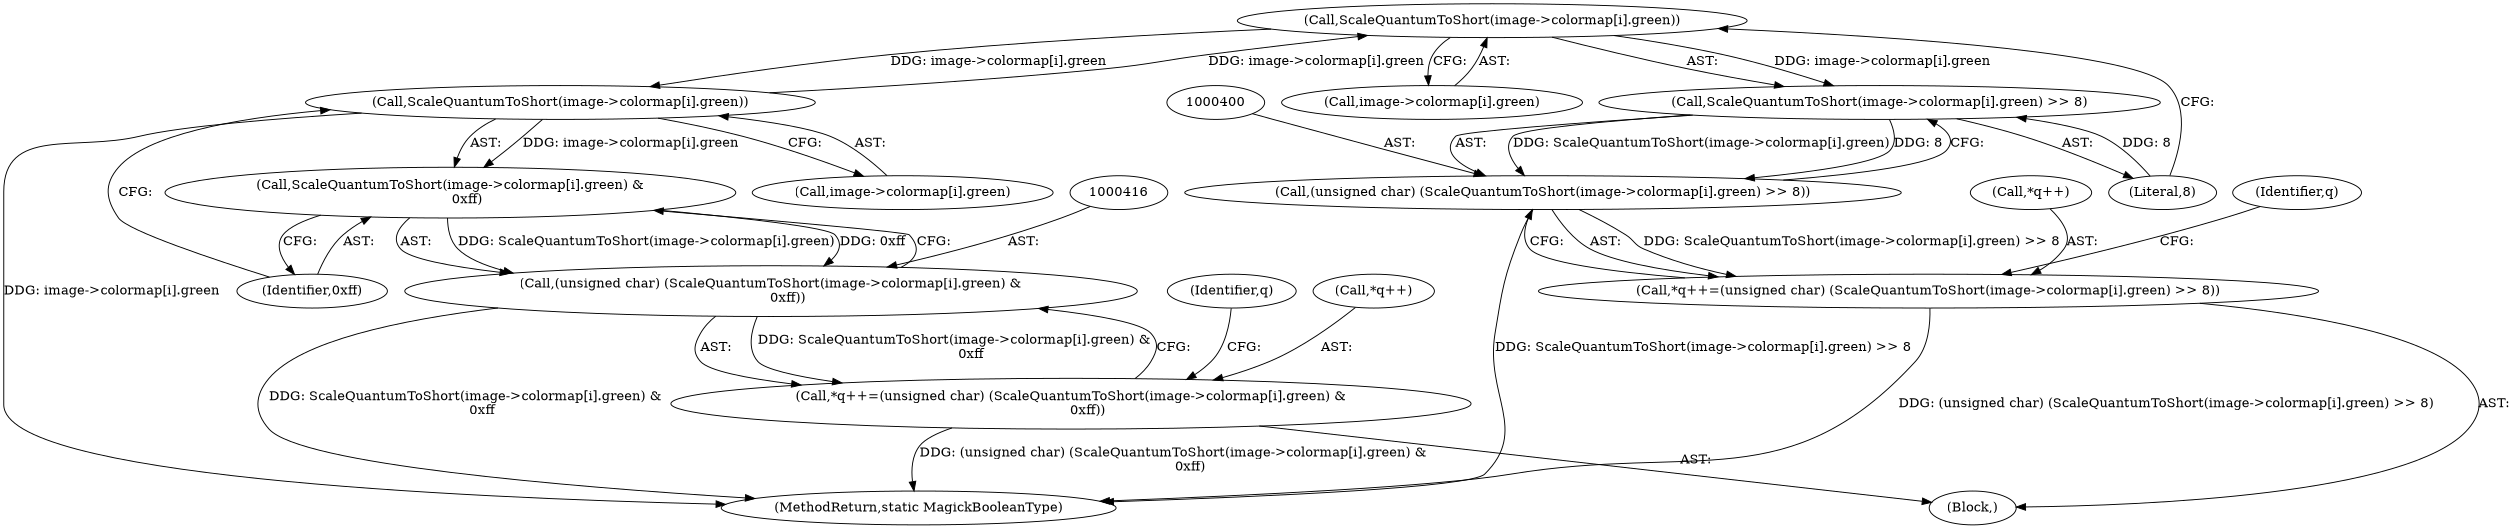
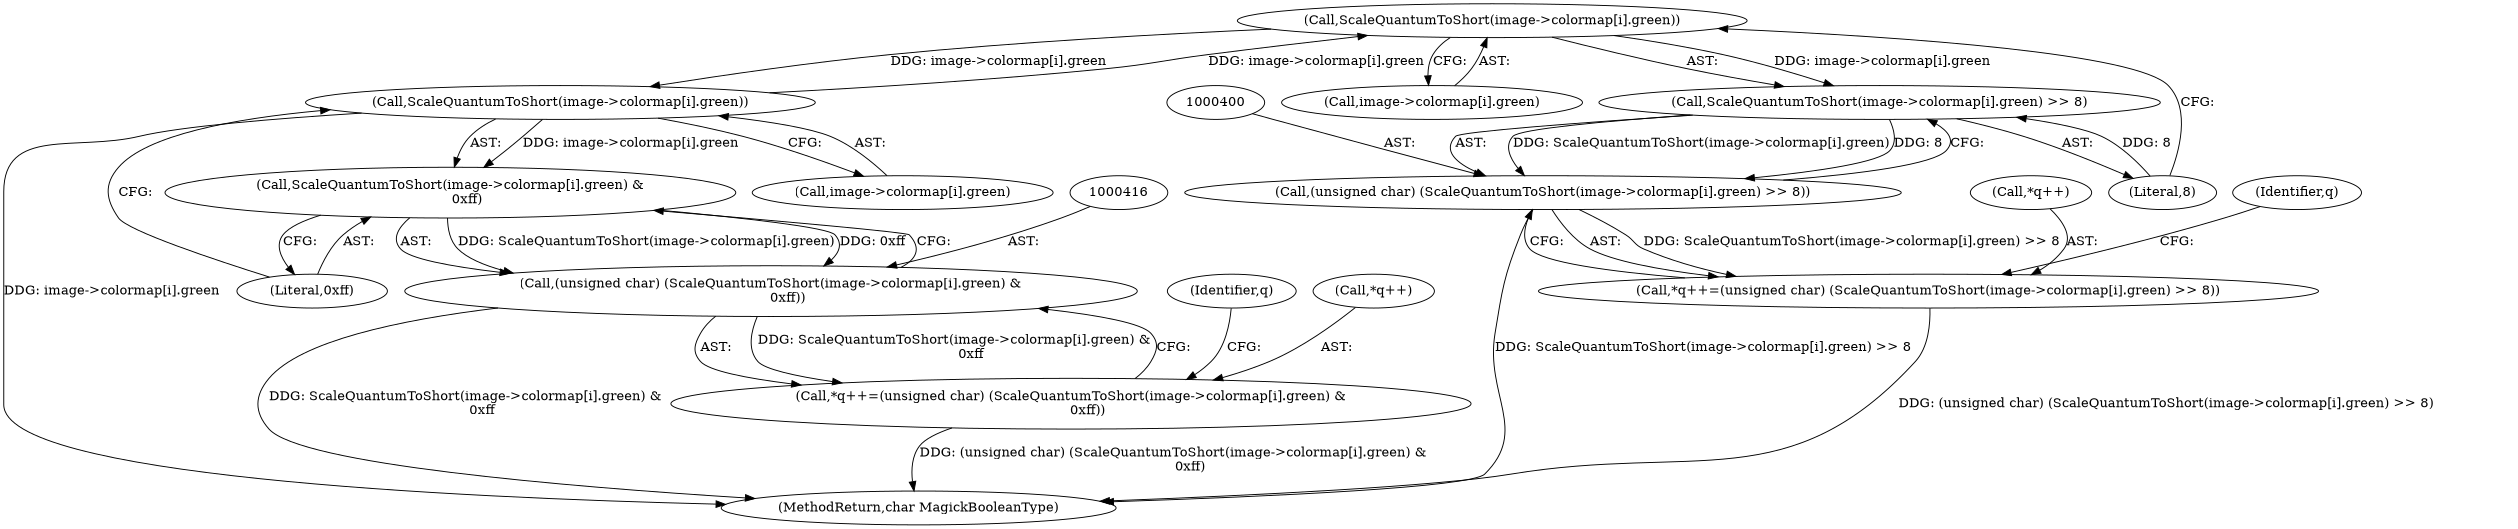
node "(Identifier,0xff)": label "(Identifier,0xff)" -> "(Literal,0xff)"
node "(MethodReturn,static MagickBooleanType)": label "(MethodReturn,static MagickBooleanType)" -> "(MethodReturn,char MagickBooleanType)"
node "(Block,)": removed
